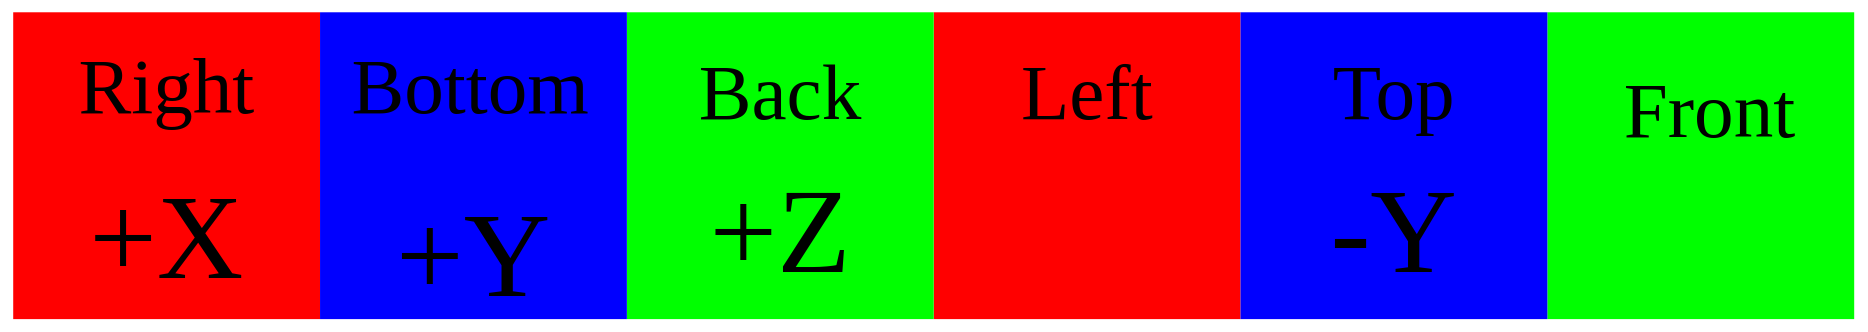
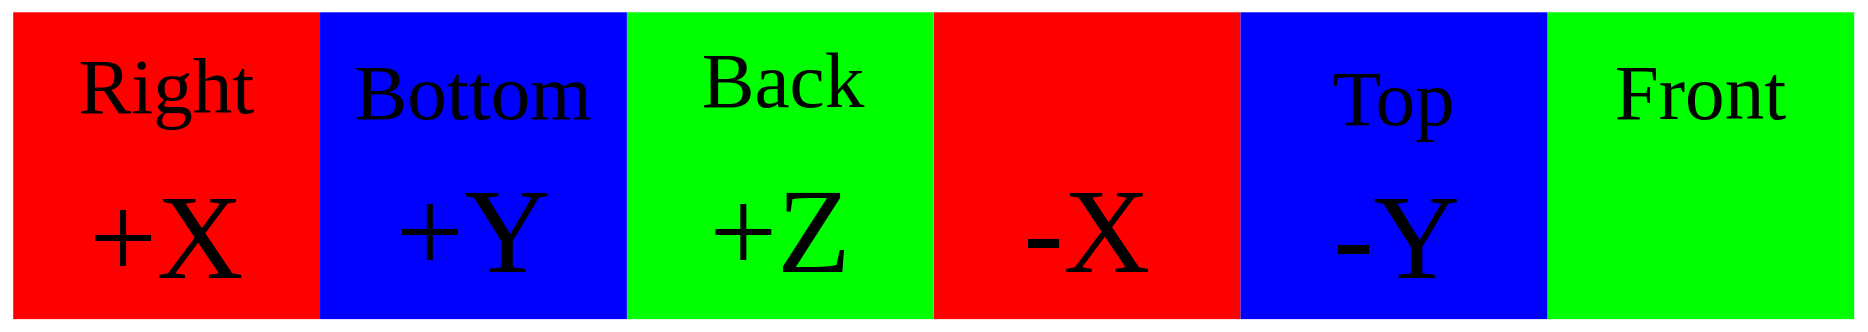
node "Bottom": moved (470, 87) -> (473, 93)
node "Back": moved (780, 93) -> (783, 81)
node "Left": removed
node "Top": moved (1395, 93) -> (1395, 99)
node "Front": moved (1711, 111) -> (1702, 93)
node "-X": added
node "-Y": moved (1395, 231) -> (1398, 237)
node "+Y": moved (473, 255) -> (473, 231)
